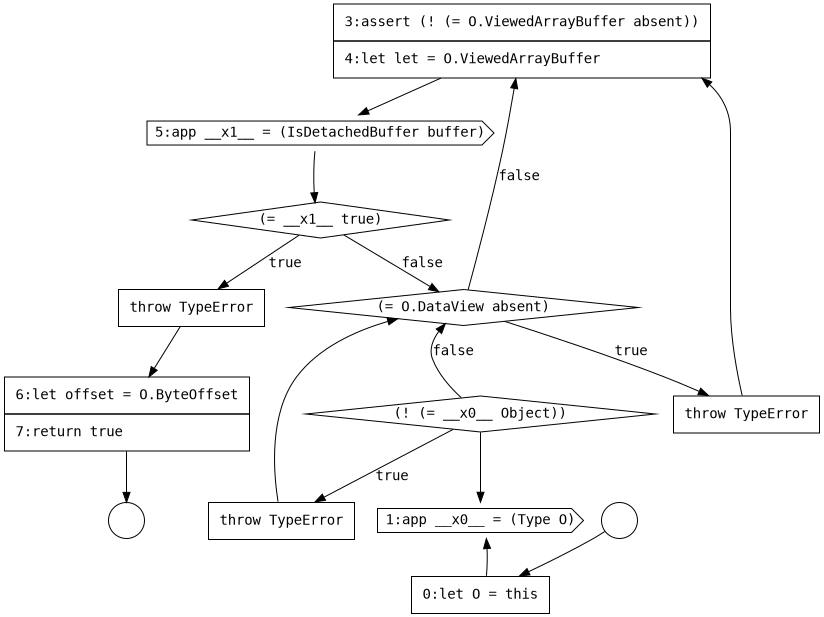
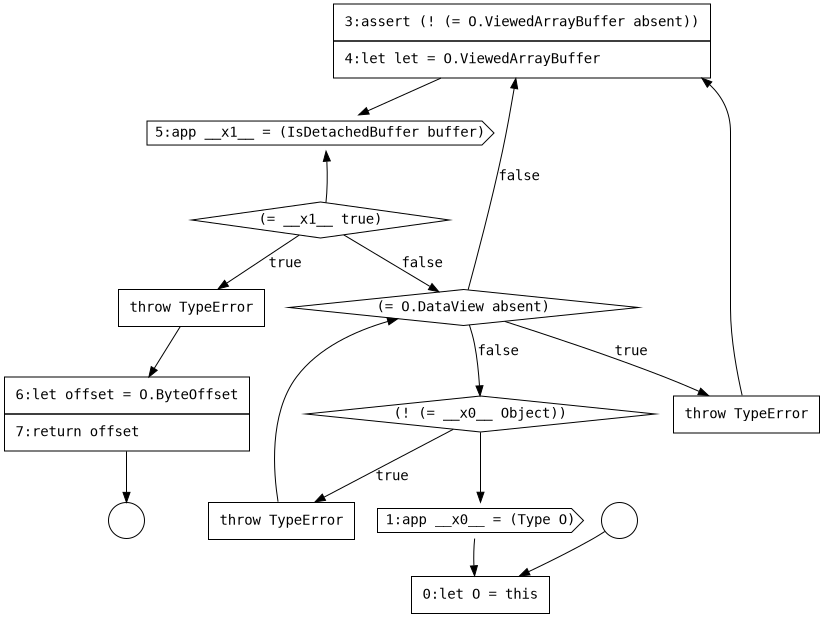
edge "5:app __x1__ = (IsDetachedBuffer buffer)" -> "(= __x1__ true)": reversed
edge "(! (= __x0__ Object))" -> "(= O.DataView absent)": reversed
node "6:let offset = O.ByteOffset": text "7:return true" -> "7:return offset"
edge "0:let O = this" -> "1:app __x0__ = (Type O)": reversed
